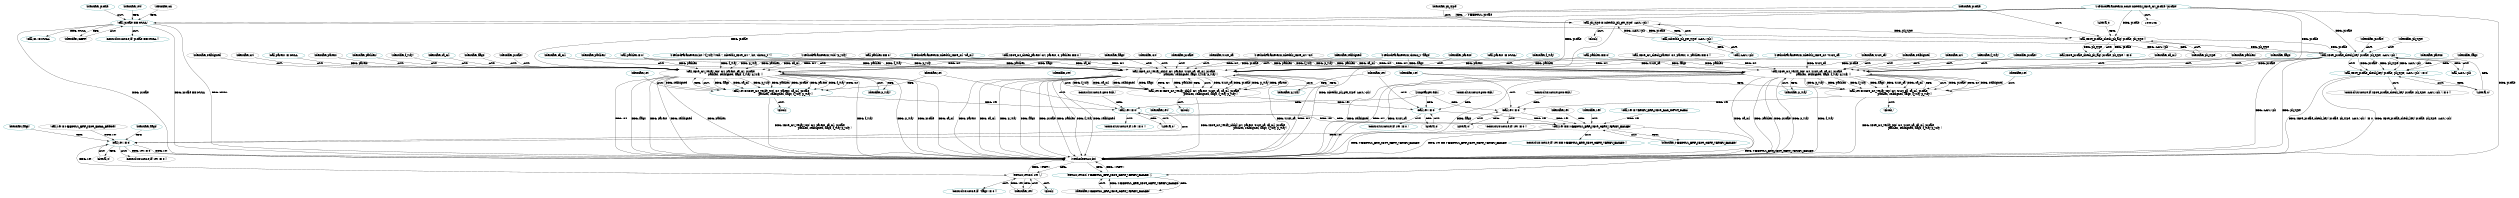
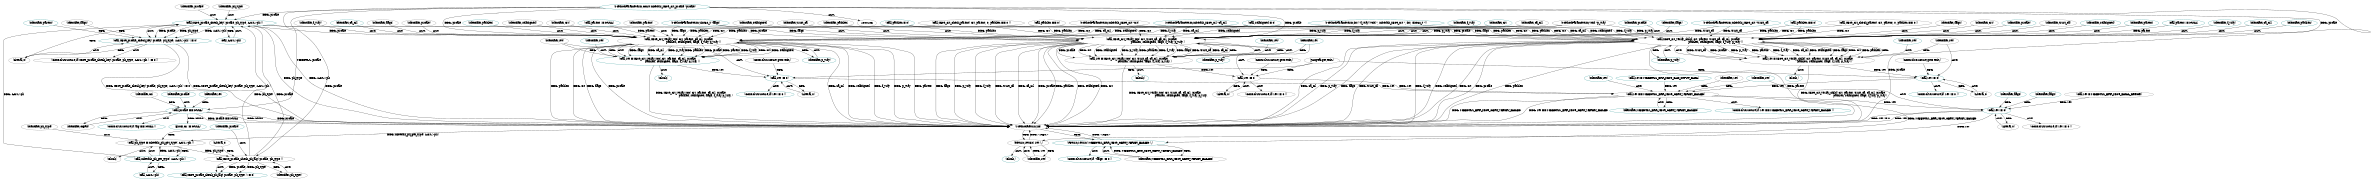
node "(Call,selfsigned = 0)": added
edge "(Call,profile == NULL)" -> "(Call,x509_profile_check_pk_alg( profile, pk_type ))": removed, label "DDG: profile"
node "(Call,cn != NULL)": label "(Call,cn != NULL)" -> "(Block,cn != NULL)"
node "(ControlStructure,if( profile == NULL ))": label "(ControlStructure,if( profile == NULL ))" -> "(ControlStructure,if( alg == NULL ))"
edge "(Call,pk_type = mbedtls_pk_get_type( &crt->pk ))" -> "(MethodReturn,int)": reversed
node "(Call,ret = VERIFY_ERR_X509_BAD_INPUT_DATA)": label "(Call,ret = VERIFY_ERR_X509_BAD_INPUT_DATA)" -> "(Call,ret = MBEDTLS_ERR_X509_BAD_INPUT_DATA)"
edge "(Return,return( ret );)" -> "(ControlStructure,if( *flags != 0 ))": now "(Return,return( MBEDTLS_ERR_X509_CERT_VERIFY_FAILED );)" -> "(ControlStructure,if( *flags != 0 ))"
